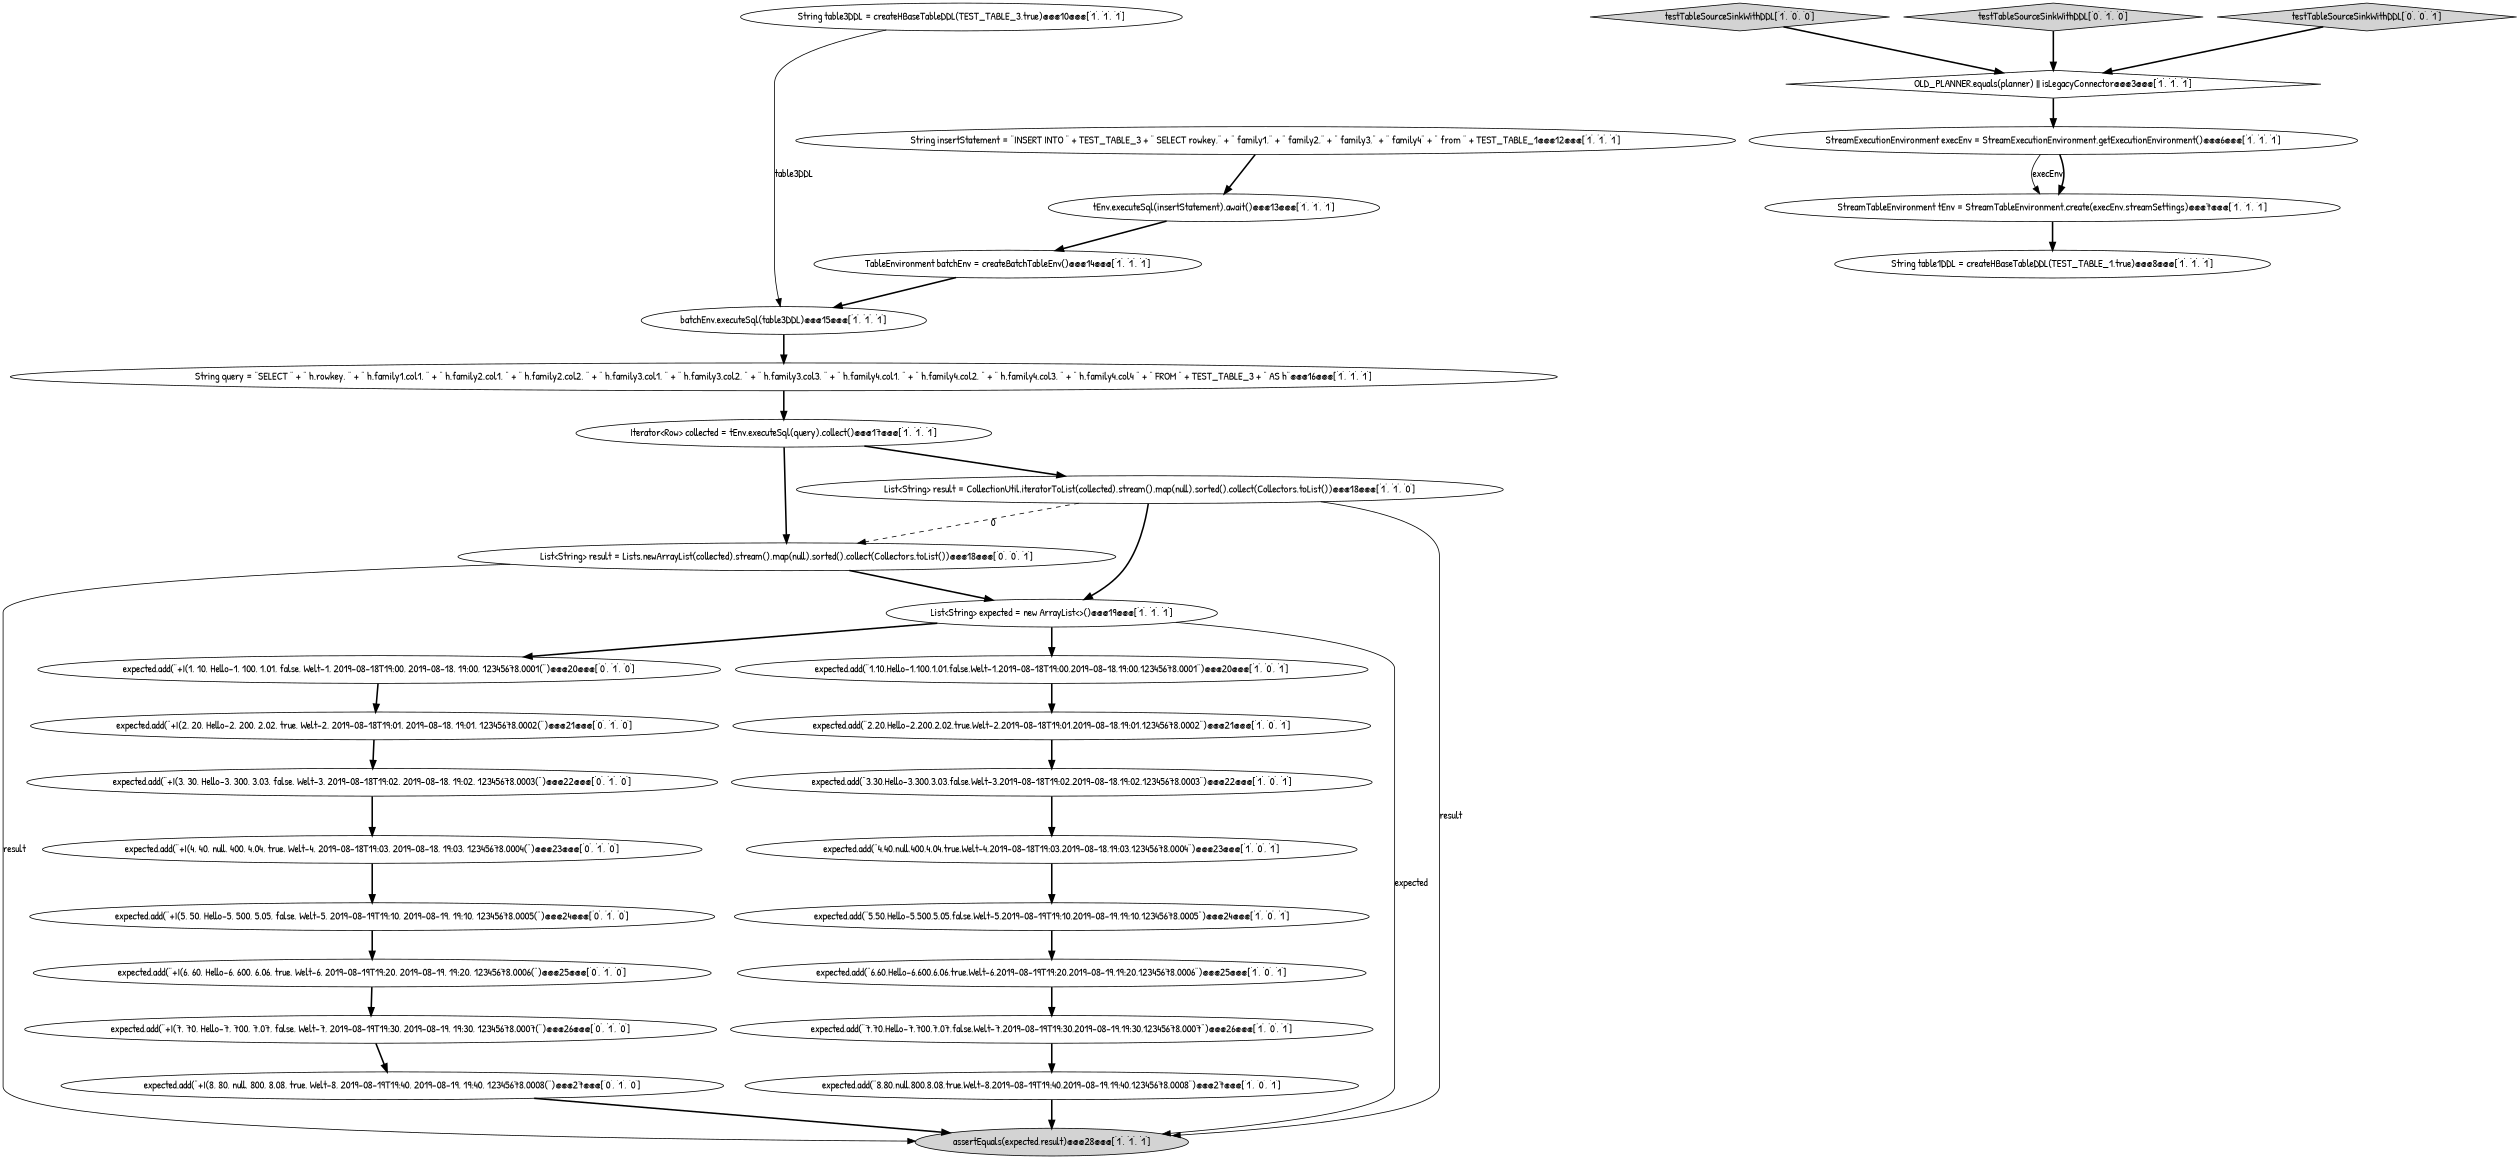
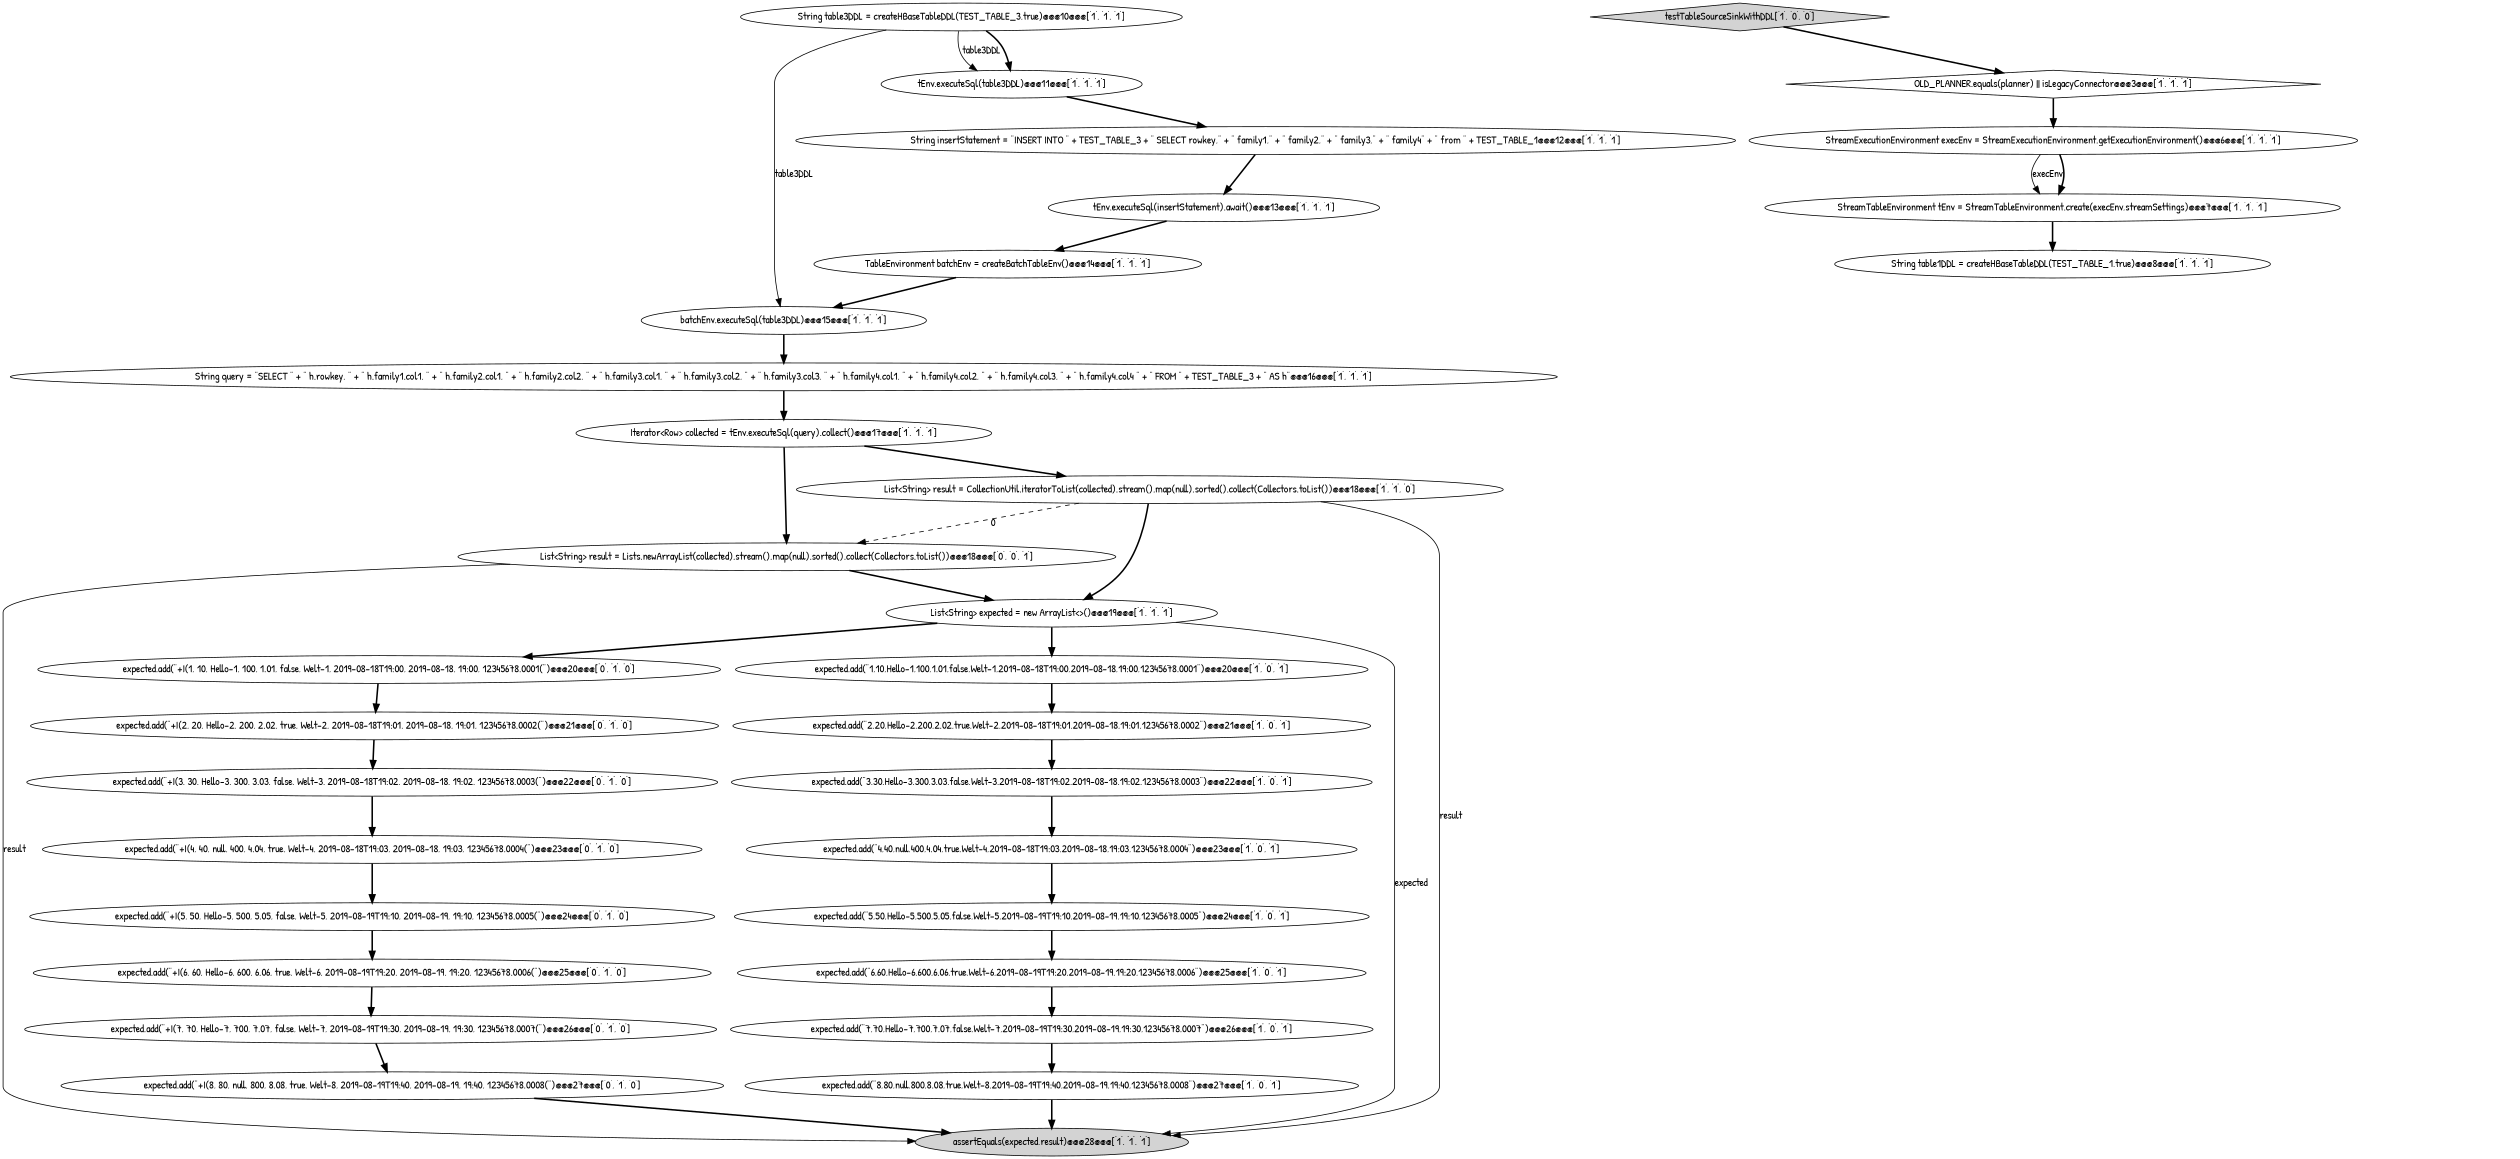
node "testTableSourceSinkWithDDL['0', '1', '0']": removed
node "testTableSourceSinkWithDDL['0', '0', '1']": removed
node "tEnv.executeSql(table3DDL)@@@11@@@['1', '1', '1']": added
